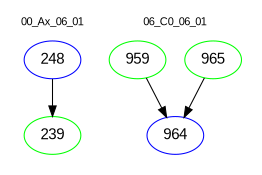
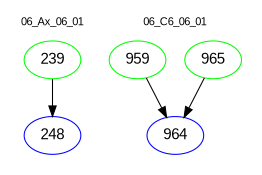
cluster "00_Ax_06_01": label "00_Ax_06_01" -> "06_Ax_06_01"
cluster "06_C0_06_01": label "06_C0_06_01" -> "06_C6_06_01"
edge "248" -> "239": reversed
